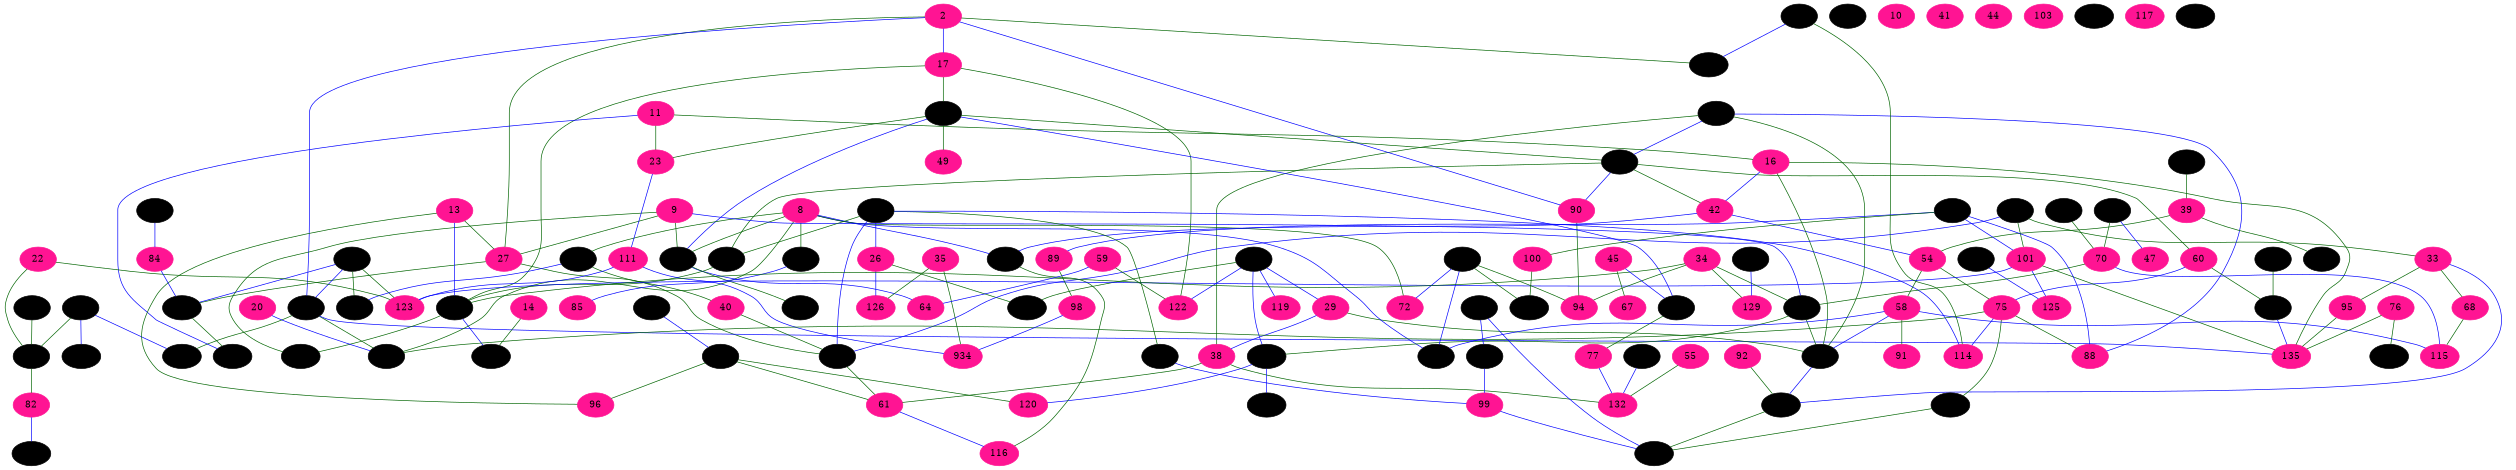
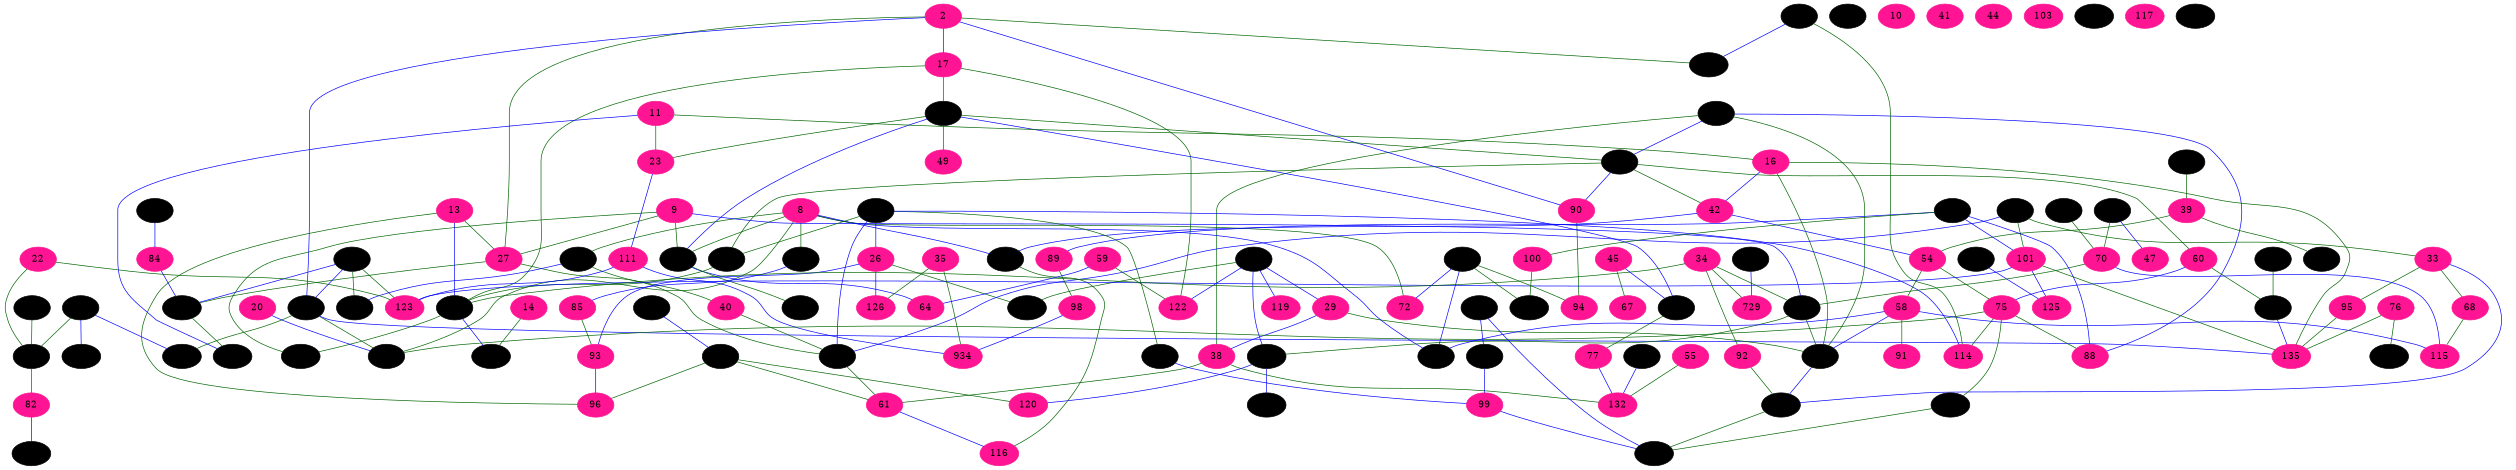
edge "34" -- "94": now "34" -- "92"
node "129": label "129" -> "729"
edge "75" -- "114": color blue -> darkgreen
node "93": added
